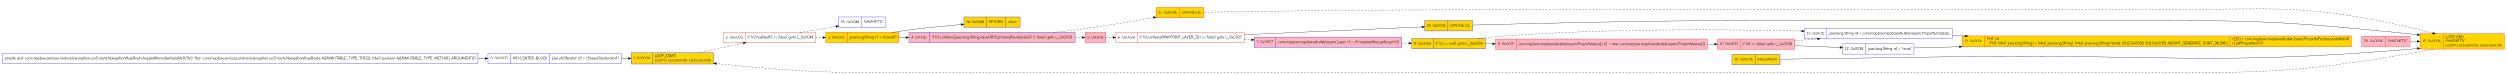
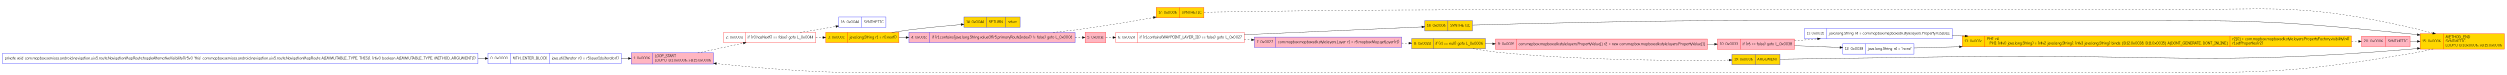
edge "8: 0x002d" -> "11: 0x0035": now "8: 0x002d" -> "19: 0x0006"
node "15: 0x0006": text "LOOP_END" -> "METHOD_END"
edge "13: 0x003a" -> "20: 0x0006": added
node "1: 0x0006": fillcolor gold -> lightpink
